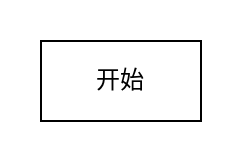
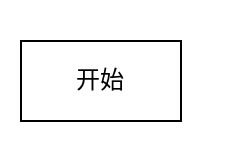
node "开始": moved (121, 81) -> (101, 81)
